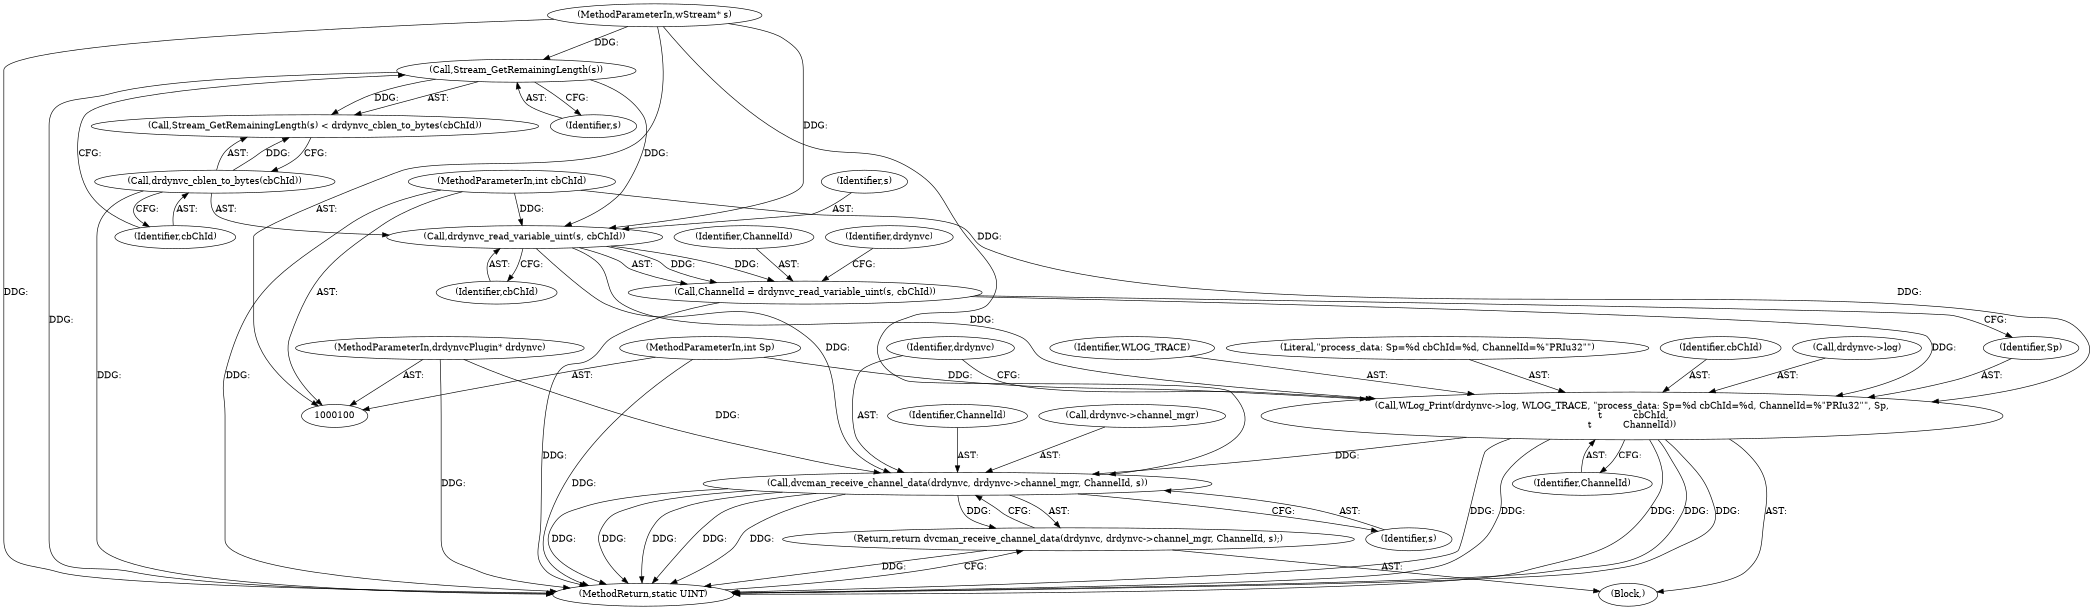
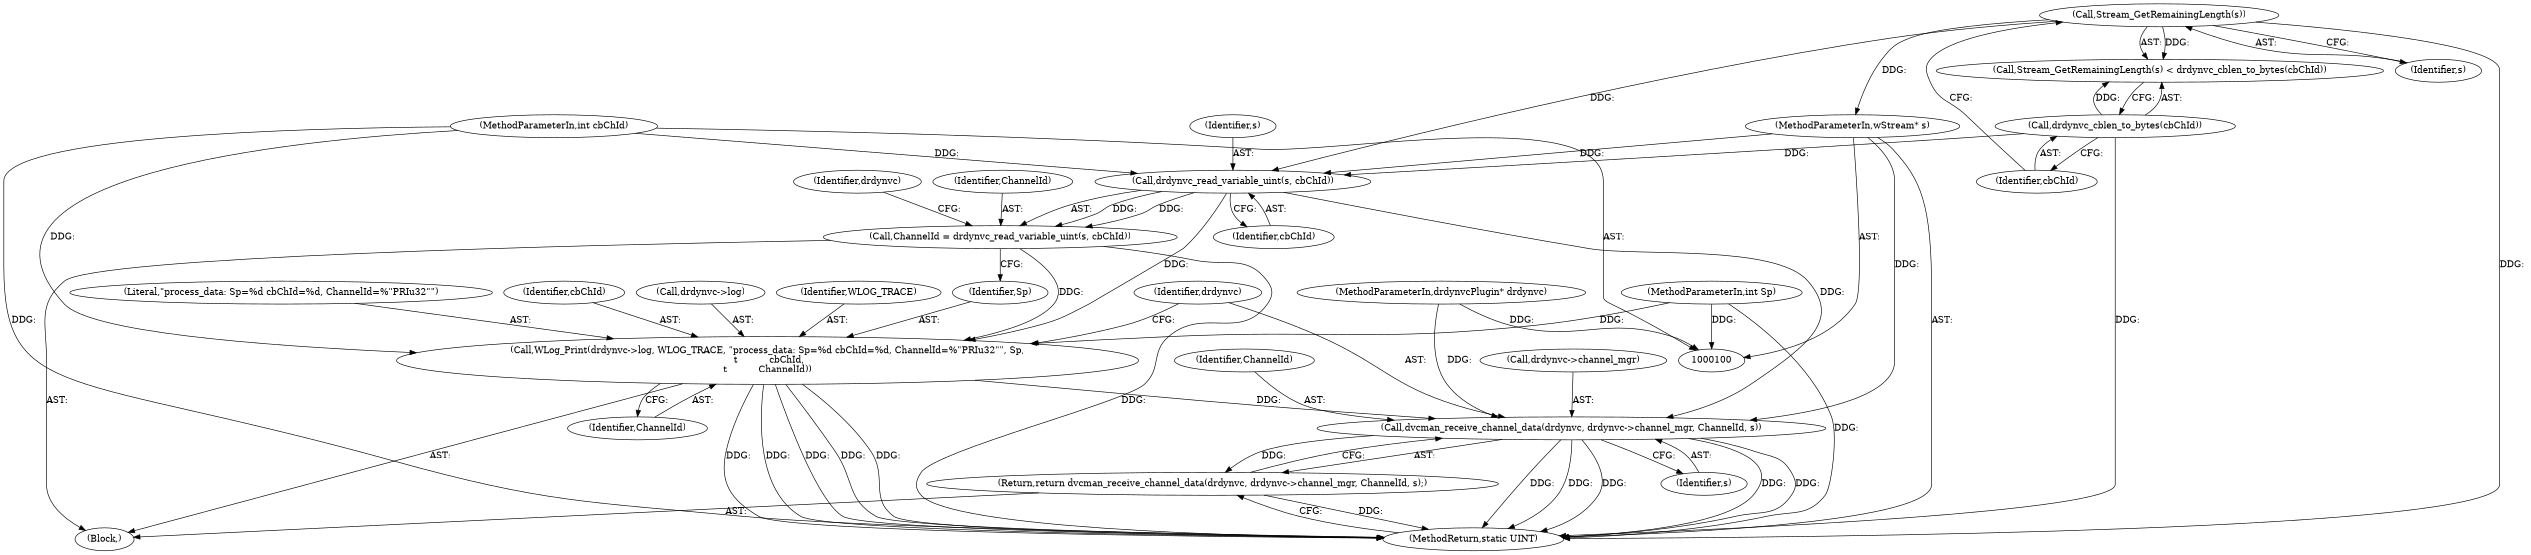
edge "(MethodParameterIn,wStream* s)" -> "(Call,Stream_GetRemainingLength(s))": reversed
edge "(Call,drdynvc_cblen_to_bytes(cbChId))" -> "(Call,drdynvc_read_variable_uint(s, cbChId))": label "AST: " -> "DDG: "
edge "(Call,ChannelId = drdynvc_read_variable_uint(s, cbChId))" -> "(Block,)": added, label "AST:"
edge "(MethodParameterIn,wStream* s)" -> "(MethodReturn,static UINT)": label "DDG: " -> "AST: "
edge "(MethodParameterIn,drdynvcPlugin* drdynvc)" -> "1000100": label "AST: " -> "DDG: "
edge "(MethodParameterIn,int Sp)" -> "1000100": label "AST: " -> "DDG: "
edge "(MethodParameterIn,drdynvcPlugin* drdynvc)" -> "(MethodReturn,static UINT)": removed, label "DDG:"
